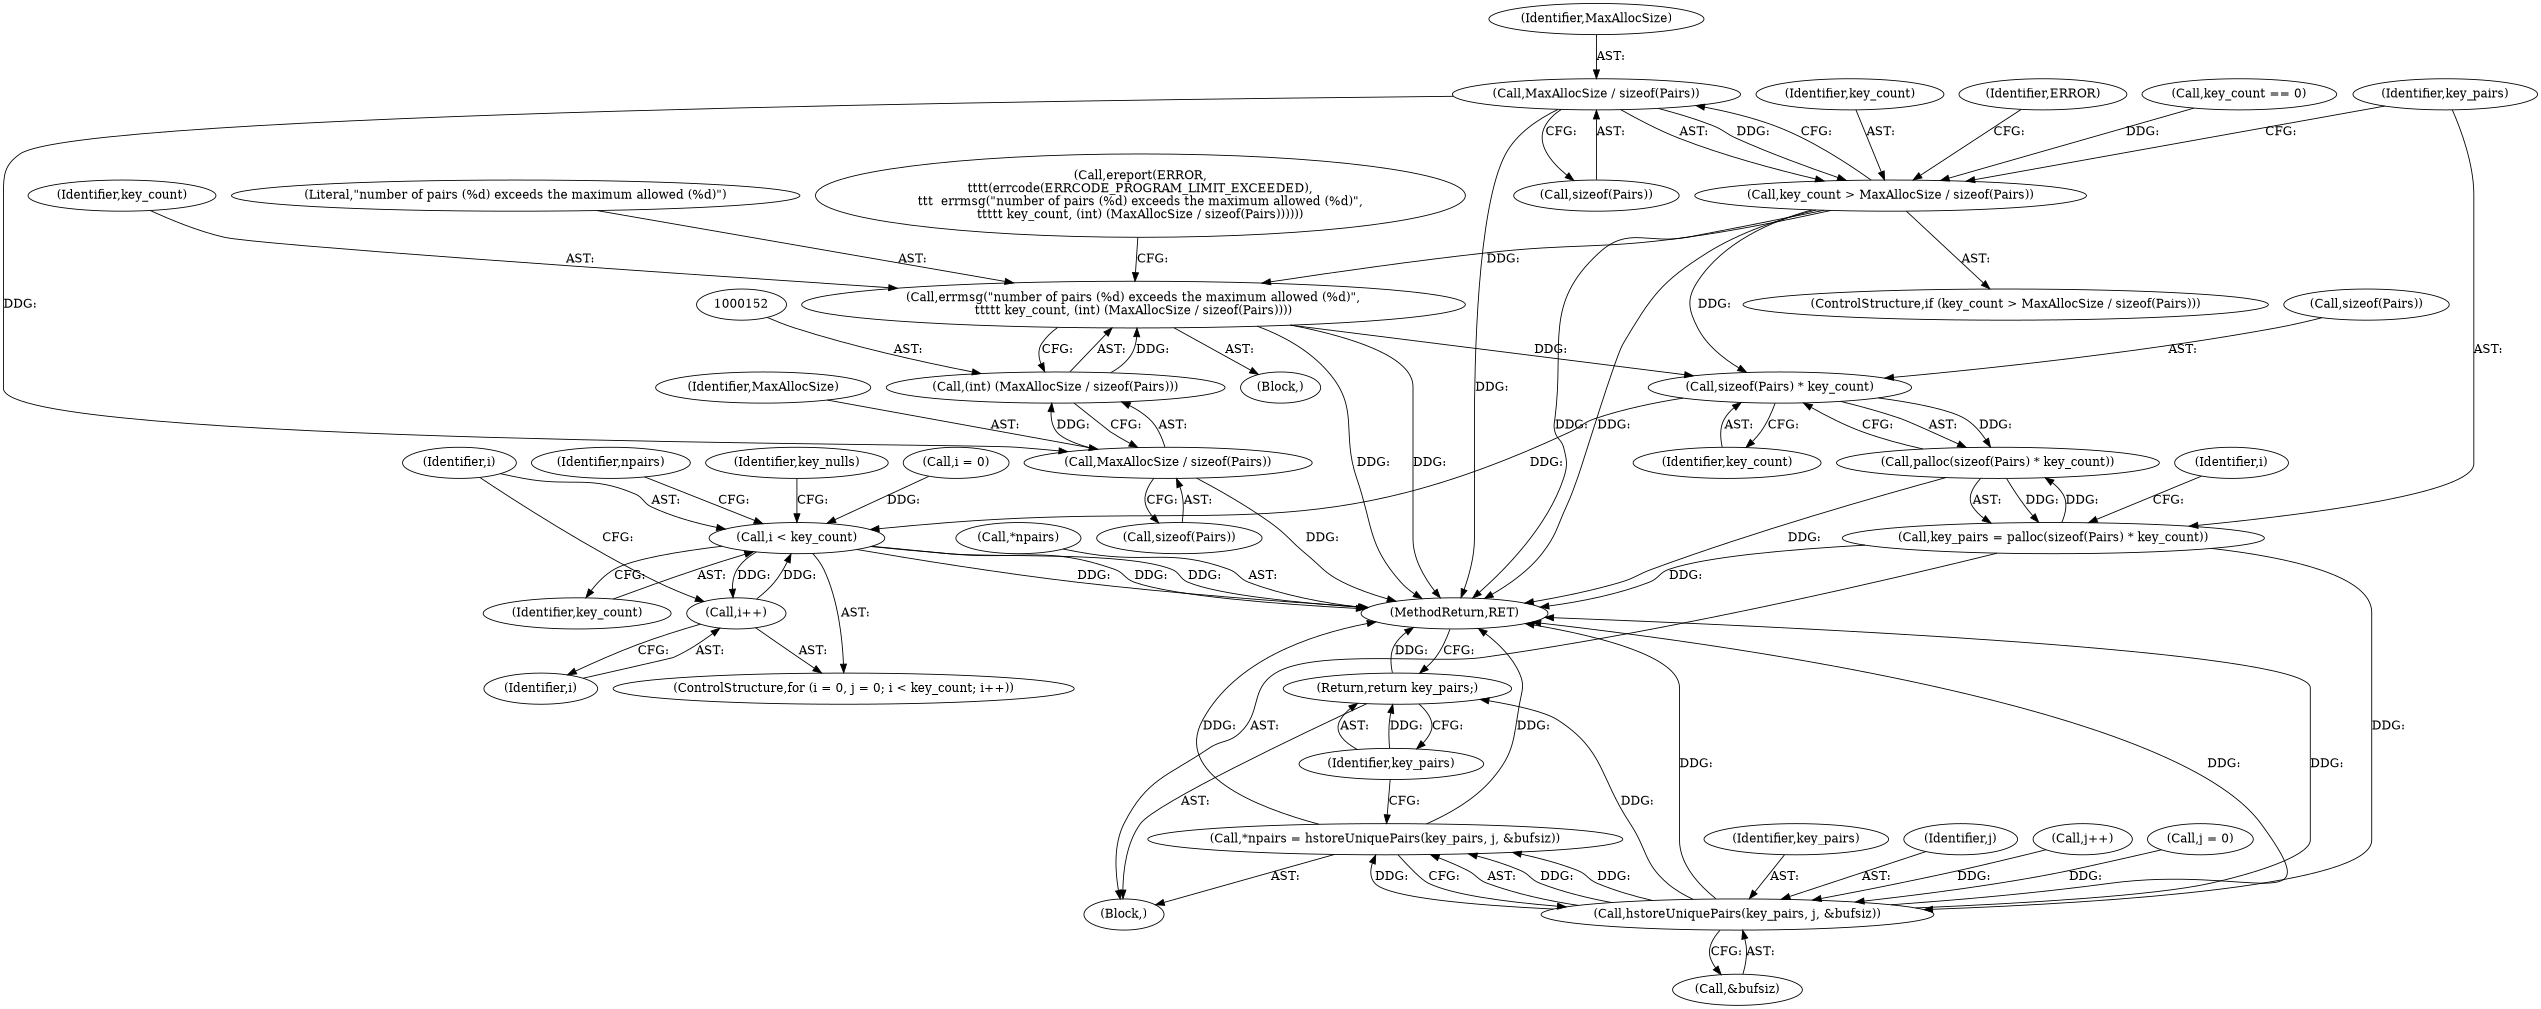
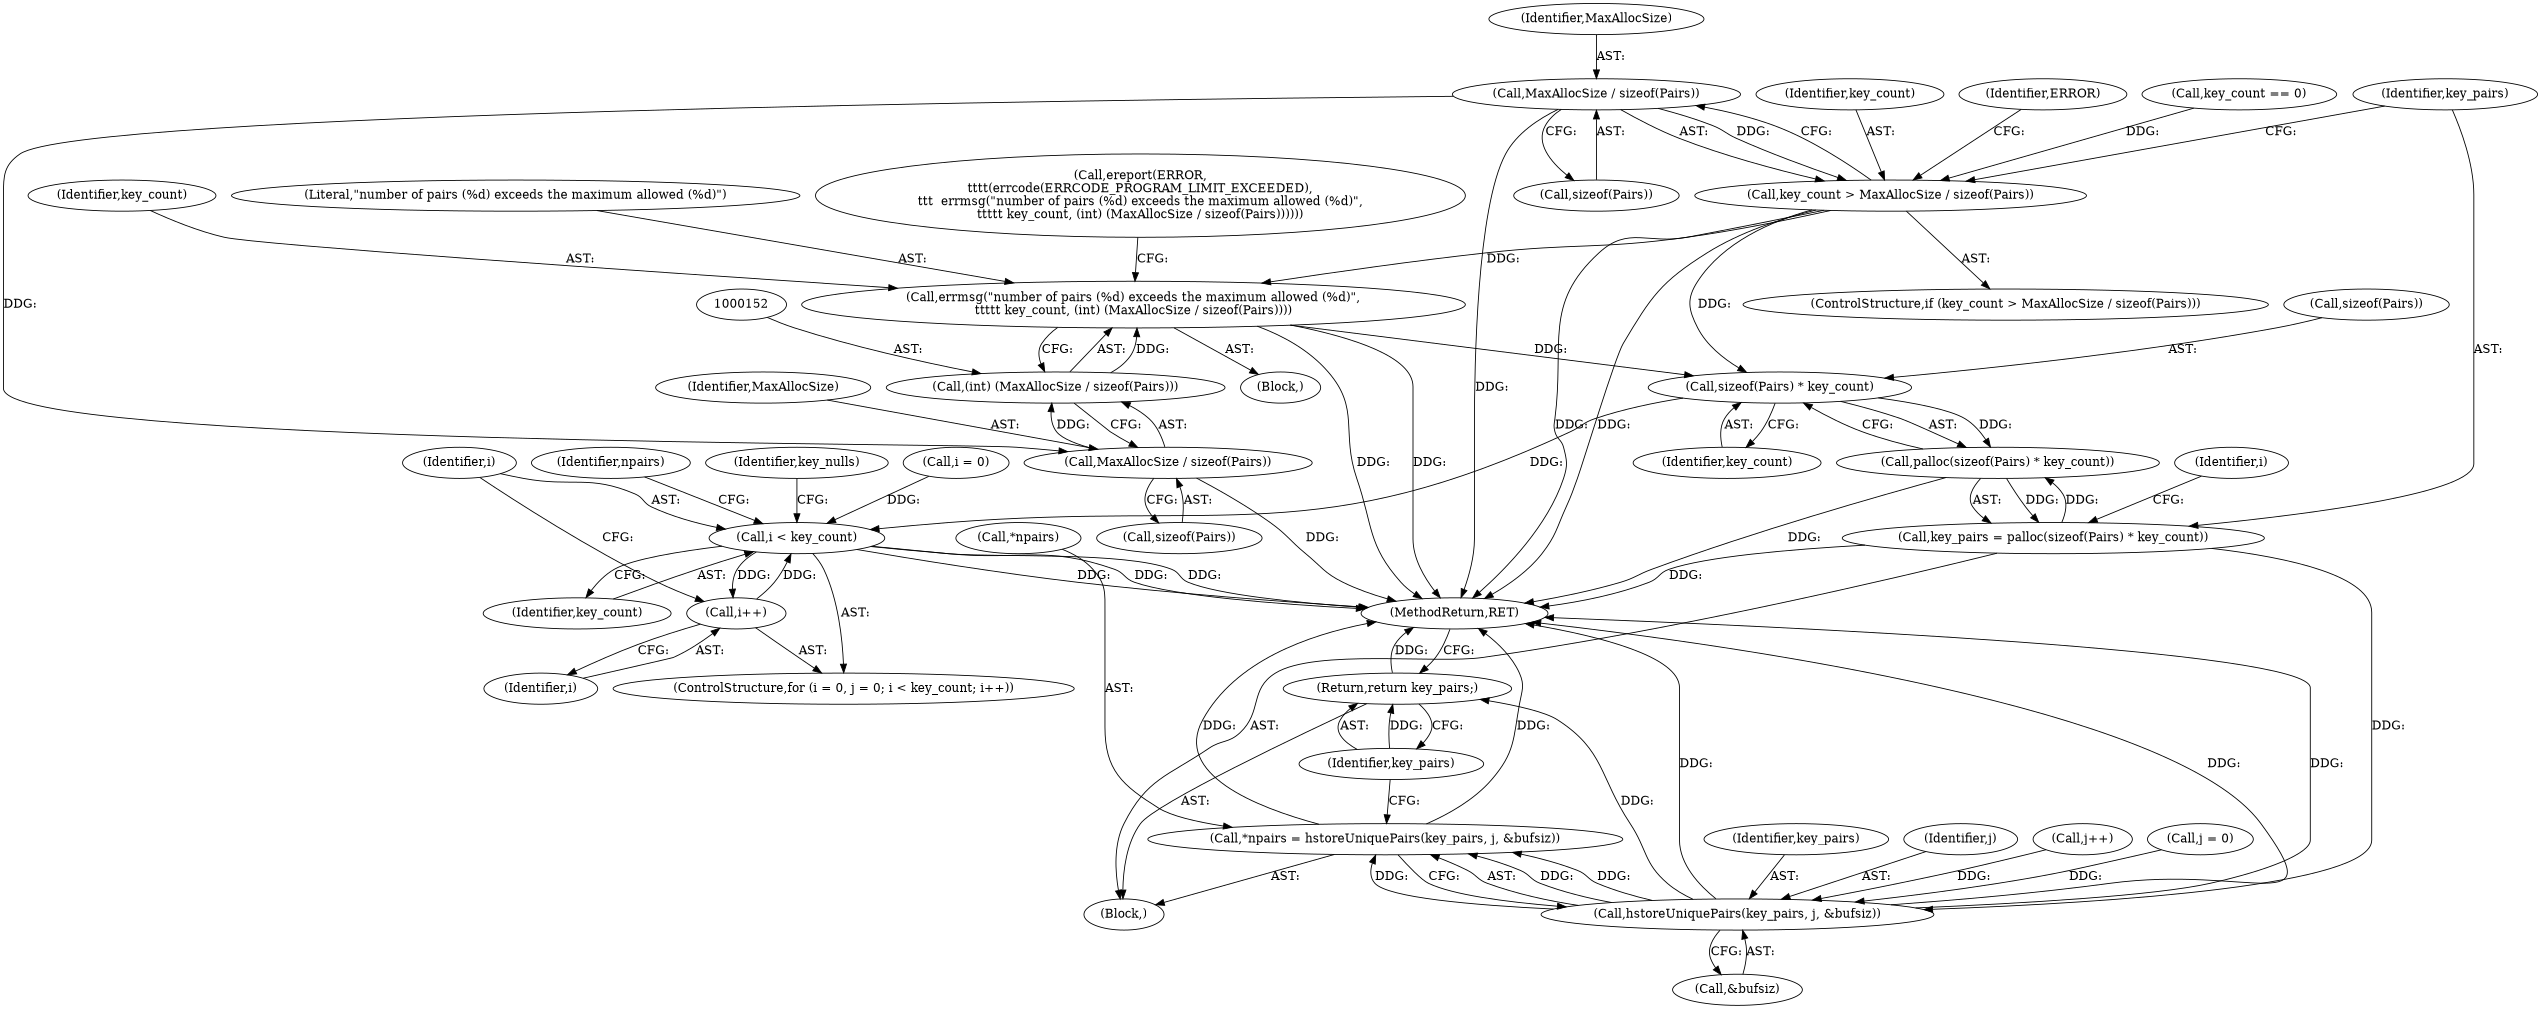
edge "(Call,*npairs)" -> "(MethodReturn,RET)": now "(Call,*npairs)" -> "(Call,*npairs = hstoreUniquePairs(key_pairs, j, &bufsiz))"
